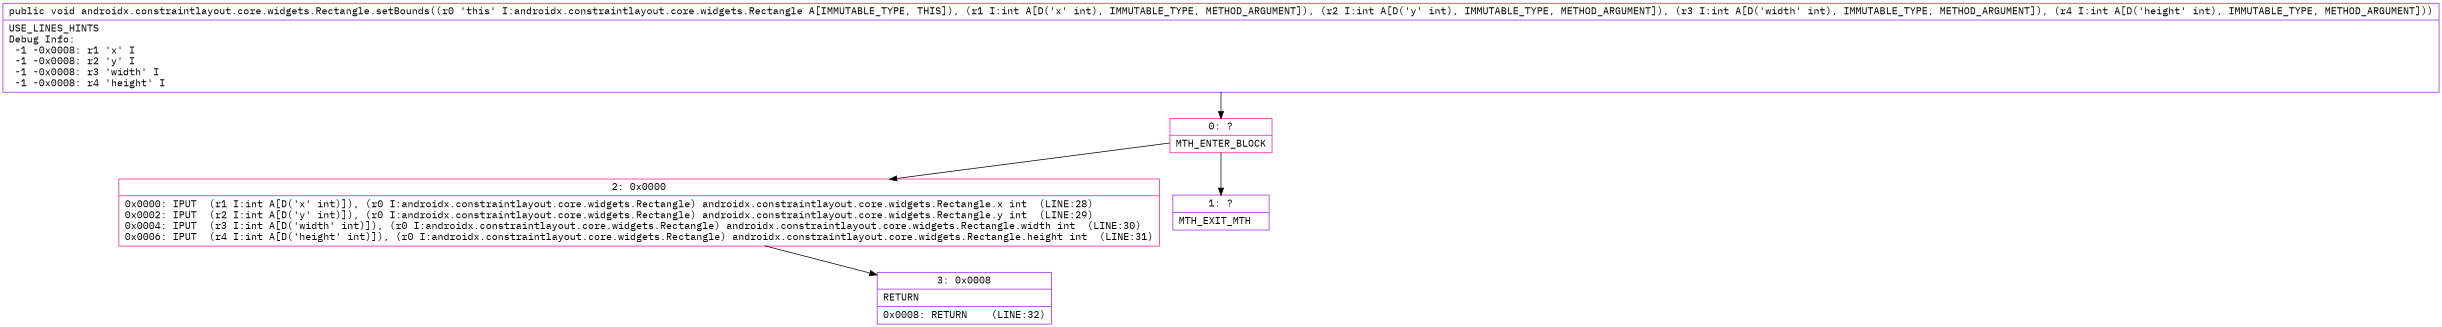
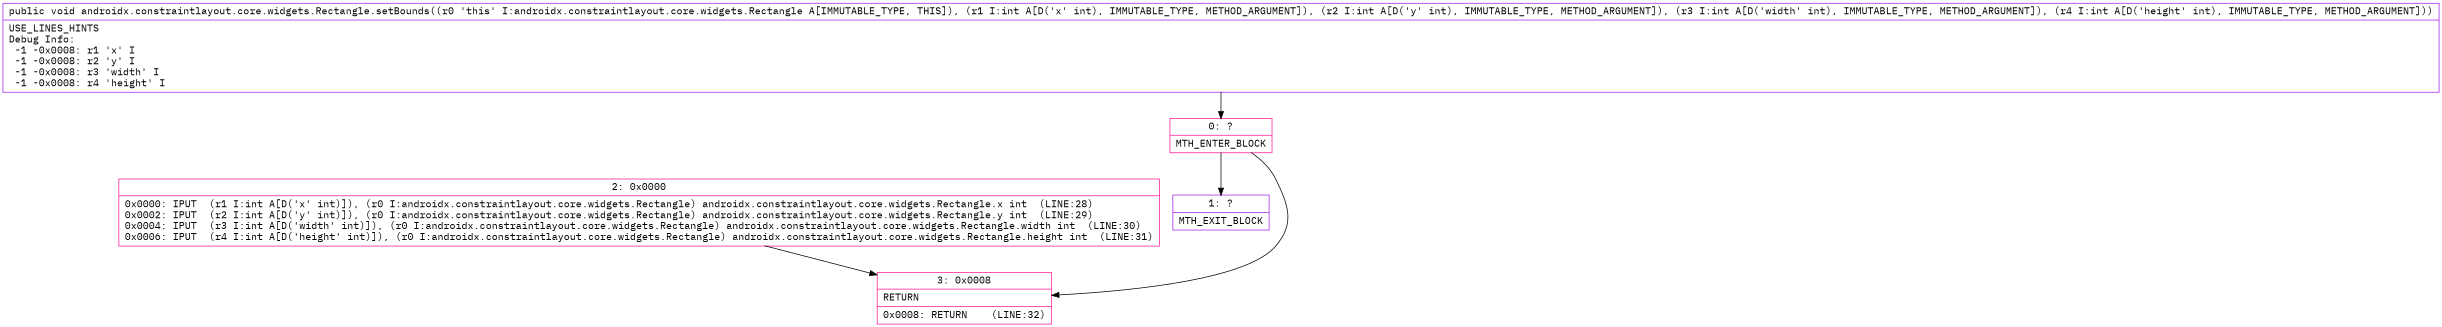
edge "0: ?" -> "2: 0x0000": now "0: ?" -> "3: 0x0008"
node "1: ?": text "MTH_EXIT_MTH" -> "MTH_EXIT_BLOCK"
node "3: 0x0008": color purple -> deeppink
